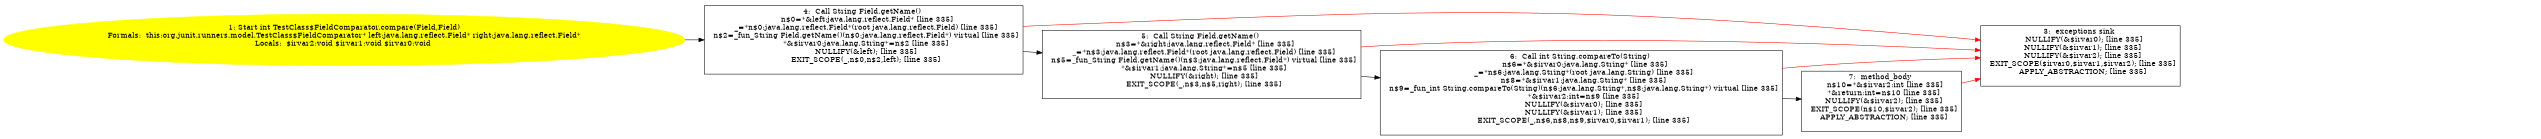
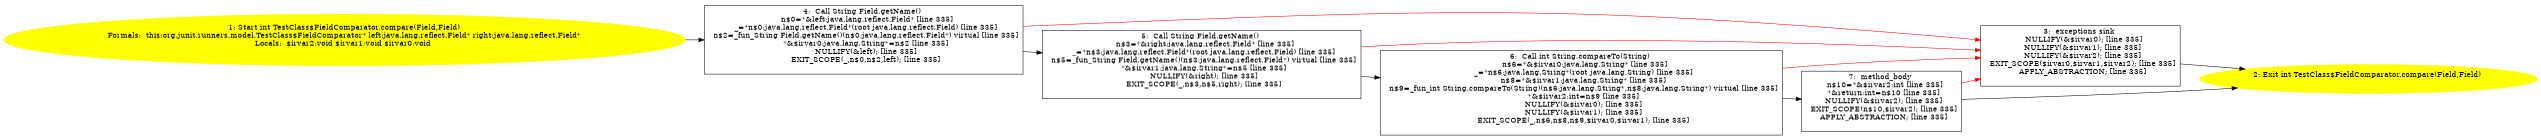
node "2: Exit int TestClass$FieldComparator.compare(Field,Field)": added
